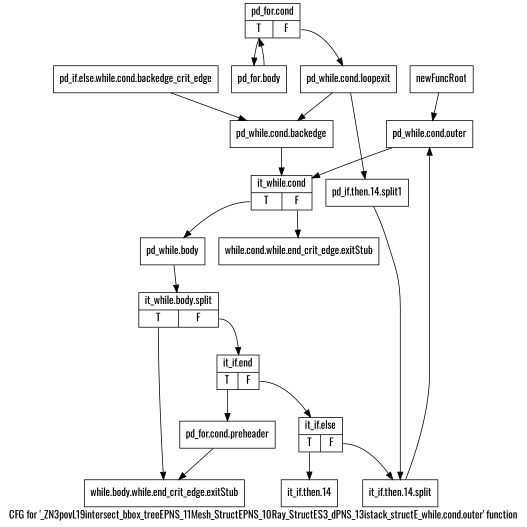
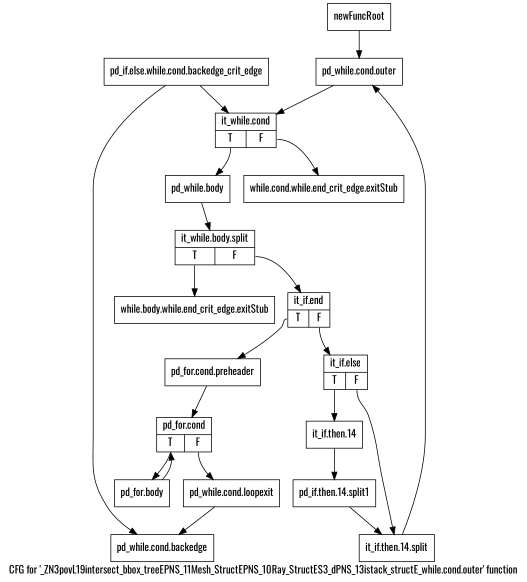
edge "pd_while.cond.loopexit" -> "pd_if.then.14.split1": now "it_if.then.14" -> "pd_if.then.14.split1"
edge "pd_while.cond.backedge" -> "it_while.cond": now "pd_if.else.while.cond.backedge_crit_edge" -> "it_while.cond"
edge "pd_for.cond.preheader" -> "while.body.while.end_crit_edge.exitStub": now "pd_for.cond.preheader" -> "pd_for.cond"
